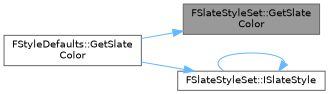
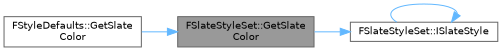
edge "FStyleDefaults::GetSlate Color" -> "FSlateStyleSet::ISlateStyle": now "FSlateStyleSet::GetSlate Color" -> "FSlateStyleSet::ISlateStyle"
